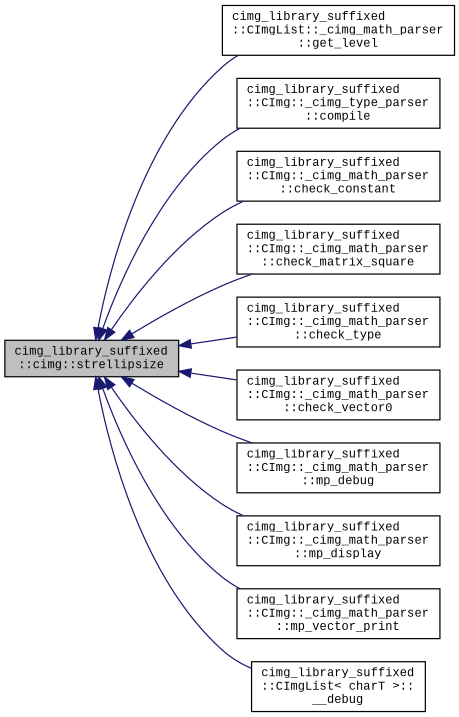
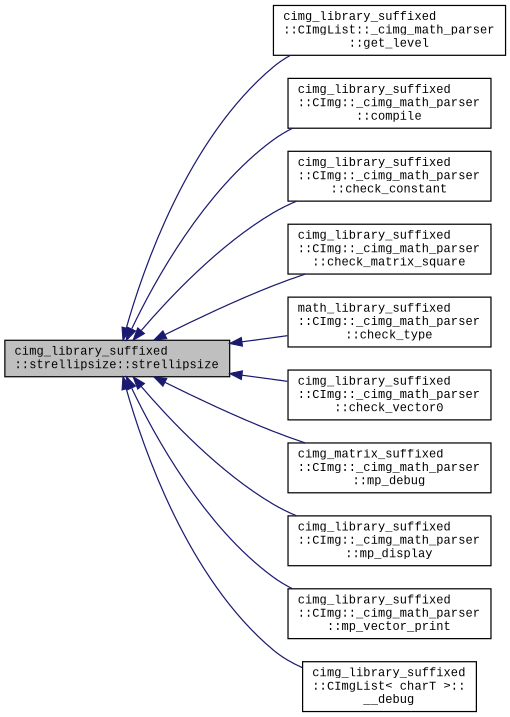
node "cimg_library_suffixed ::CImg::_cimg_type_parser ::compile": label "cimg_library_suffixed ::CImg::_cimg_type_parser ::compile" -> "cimg_library_suffixed ::CImg::_cimg_math_parser ::compile"
node "cimg_library_suffixed ::CImg::_cimg_math_parser ::check_type": label "cimg_library_suffixed ::CImg::_cimg_math_parser ::check_type" -> "math_library_suffixed ::CImg::_cimg_math_parser ::check_type"
node "cimg_library_suffixed ::cimg::strellipsize": label "cimg_library_suffixed ::cimg::strellipsize" -> "cimg_library_suffixed ::strellipsize::strellipsize"
node "cimg_library_suffixed ::CImg::_cimg_math_parser ::mp_debug": label "cimg_library_suffixed ::CImg::_cimg_math_parser ::mp_debug" -> "cimg_matrix_suffixed ::CImg::_cimg_math_parser ::mp_debug"
